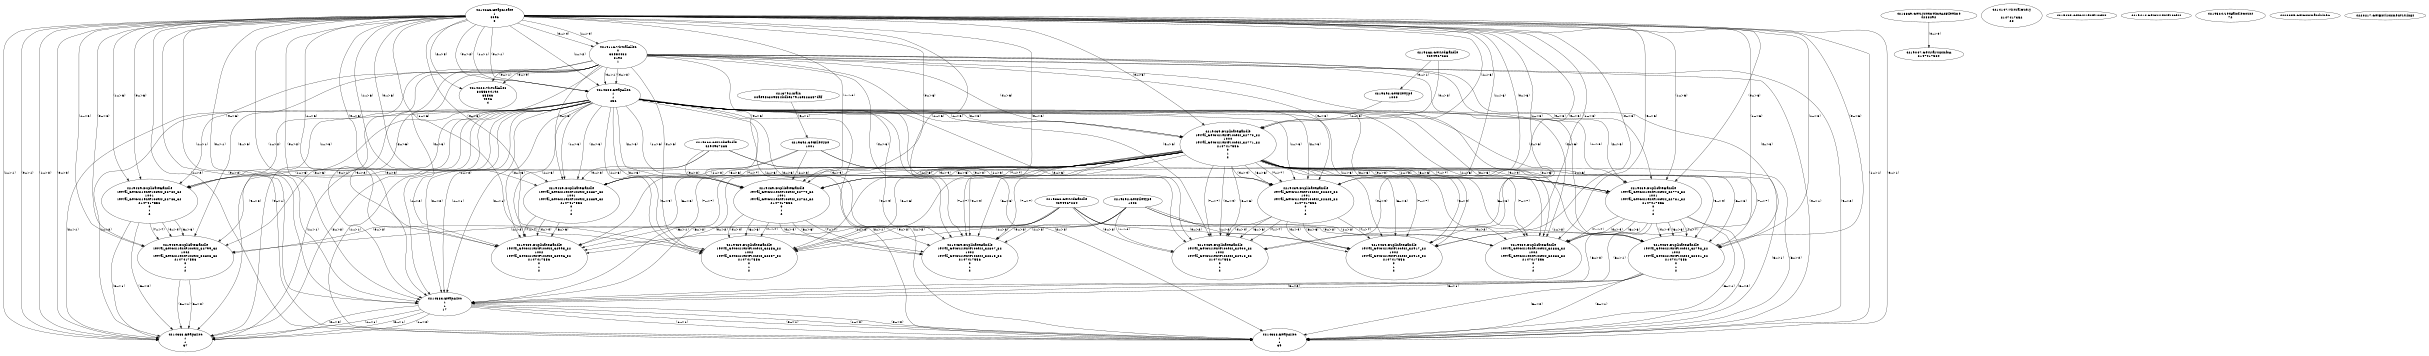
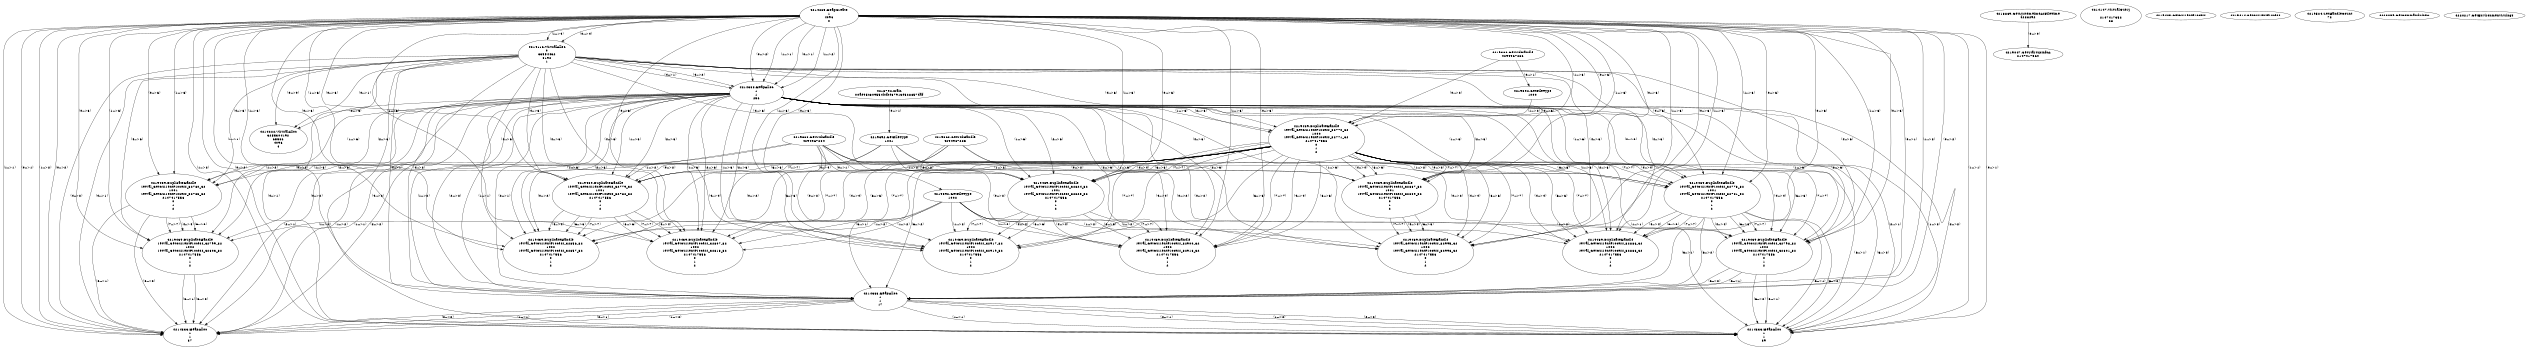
edge "4214265.HeapCreate 1 4096 0" -> "4214222.VirtualAlloc 3255304192 65536 4096 4": now "4214333.HeapAlloc 1 1 256" -> "4214222.VirtualAlloc 3255304192 65536 4096 4"
edge "4219368.GetStdHandle 4294967284" -> "4219392.GetFileType 1002": added, label "(0-->1)"
